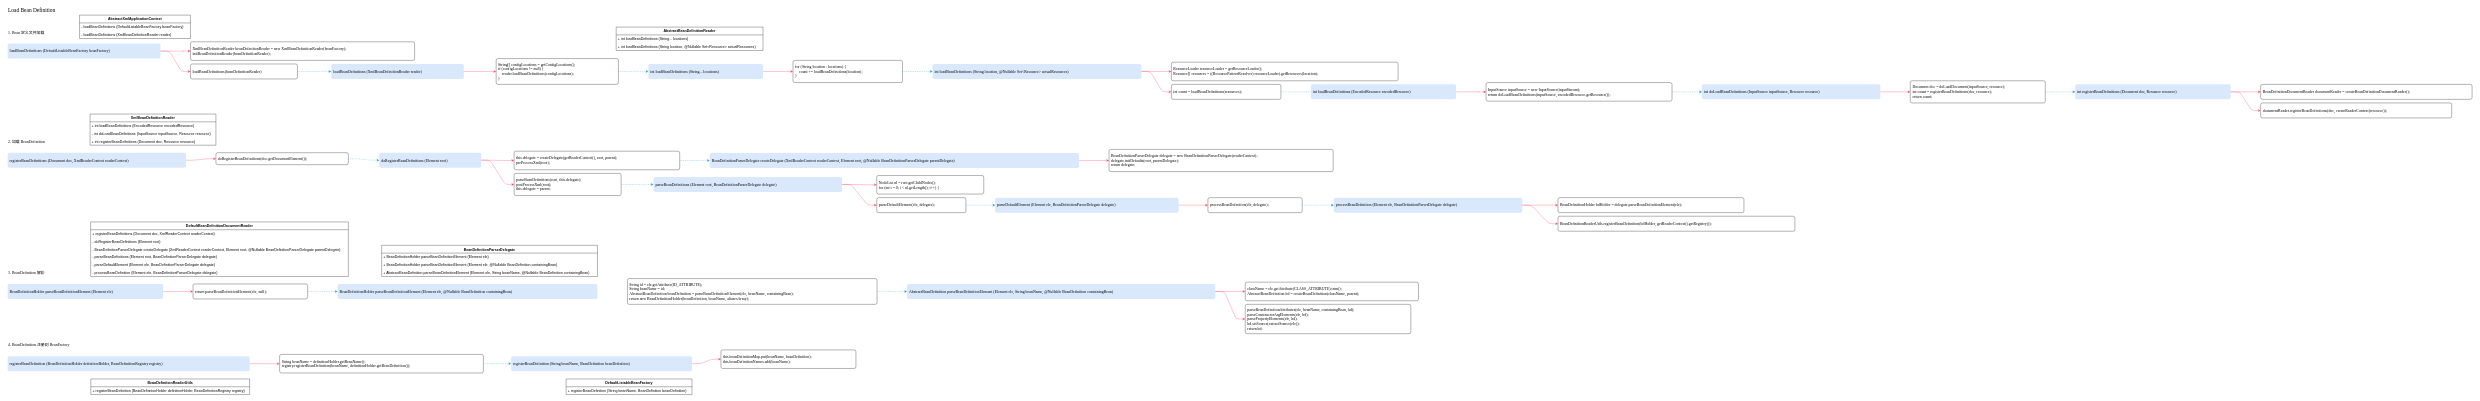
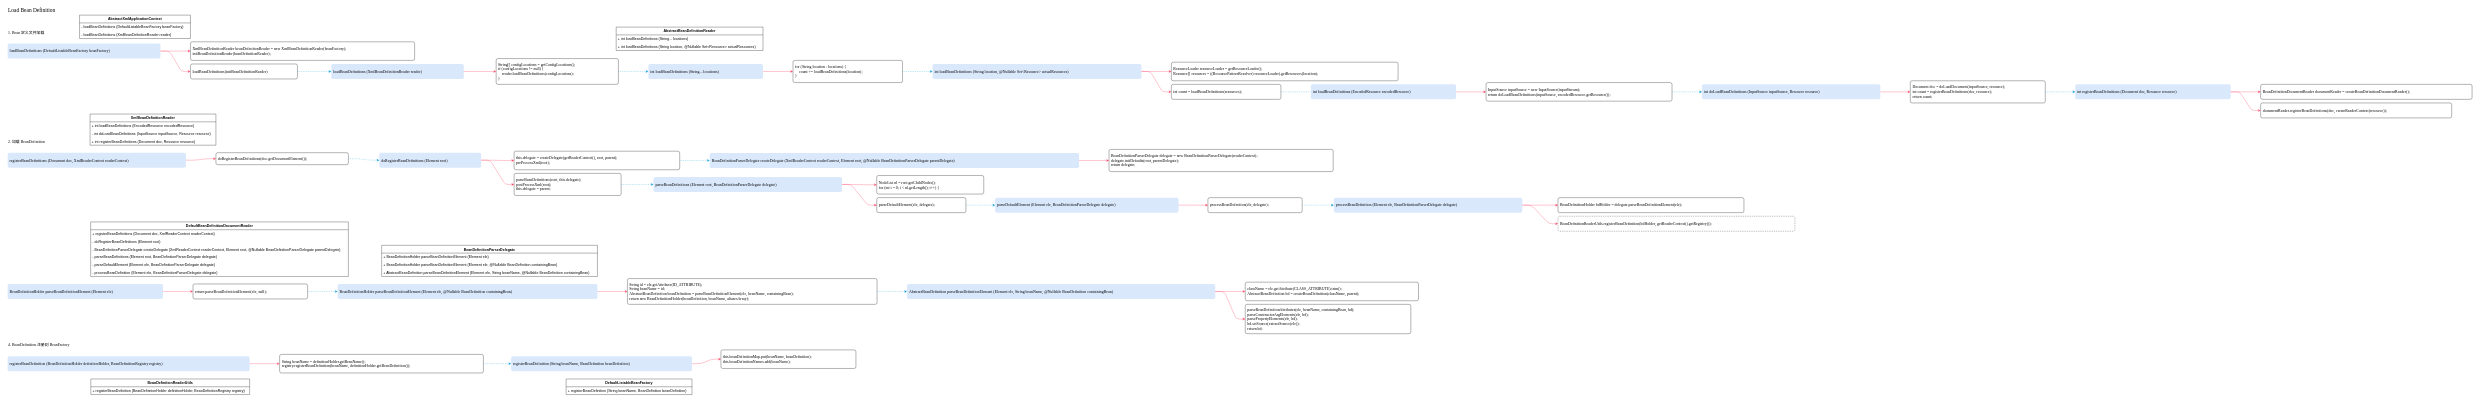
node "loadBeanDefinitions(beanDefinitionReader)": label "loadBeanDefinitions(beanDefinitionReader)" -> "loadBeanDefinitions(initBeanDefinitionReader)"
node "BeanDefinitionReaderUtils.registerBeanDefinition(bdHolder, getReaderContext().getRegistry());": style solid -> dashed
node "3. BeanDefinition 解析": removed
edge "BeanDefinitionHolder parseBeanDefinitionElement (Element ele, @Nullable BeanDefinition containingBean)" -> "String id = ele.getAttribute(ID_ATTRIBUTE); String beanName = id; AbstractBeanDefinition beanDefinition = parseBeanDefinitionElement(ele, beanName, containingBean); return new BeanDefinitionHolder(beanDefinition, beanName, aliasesArray);": added
